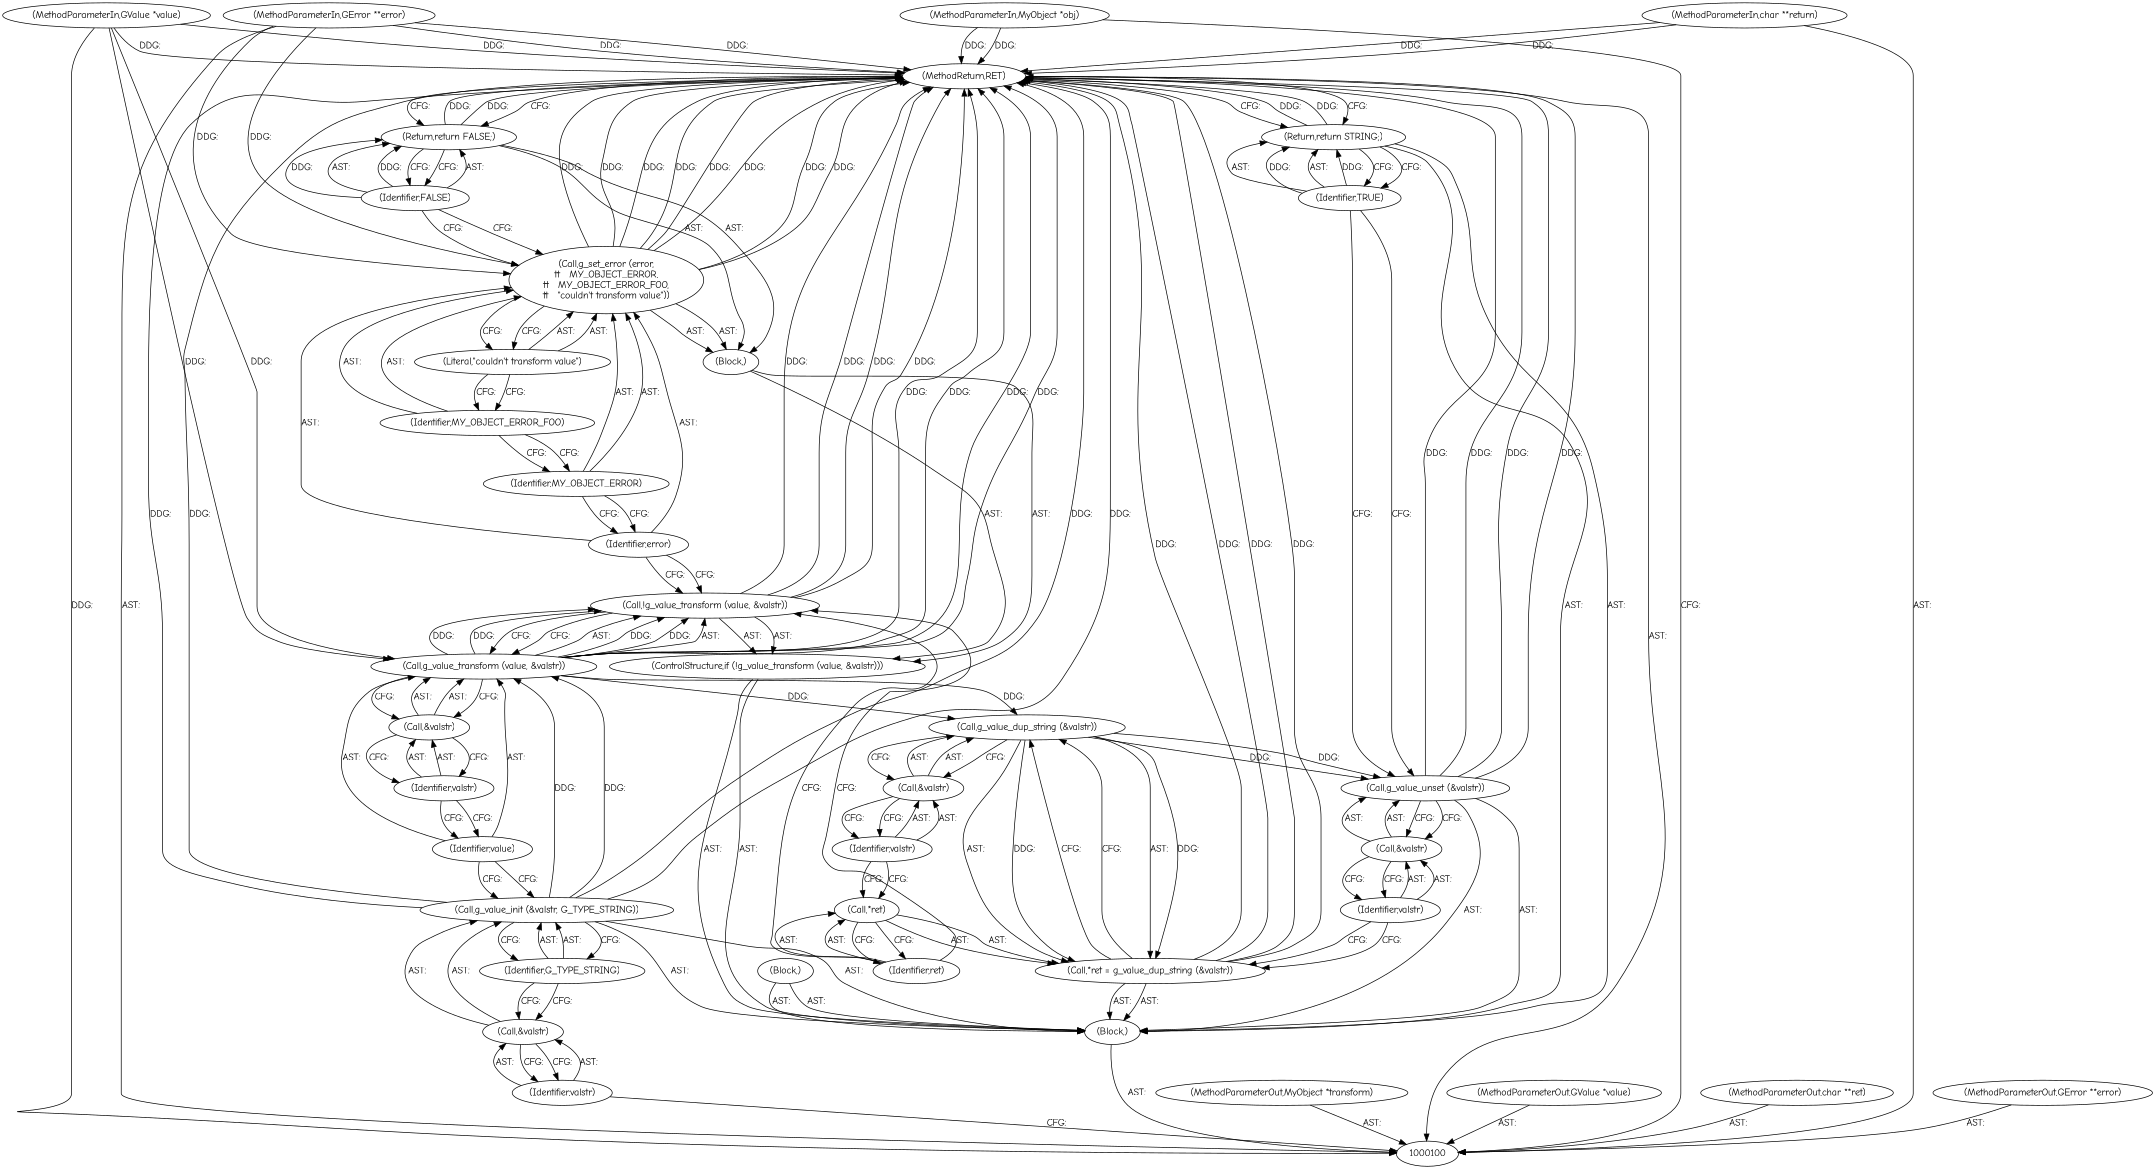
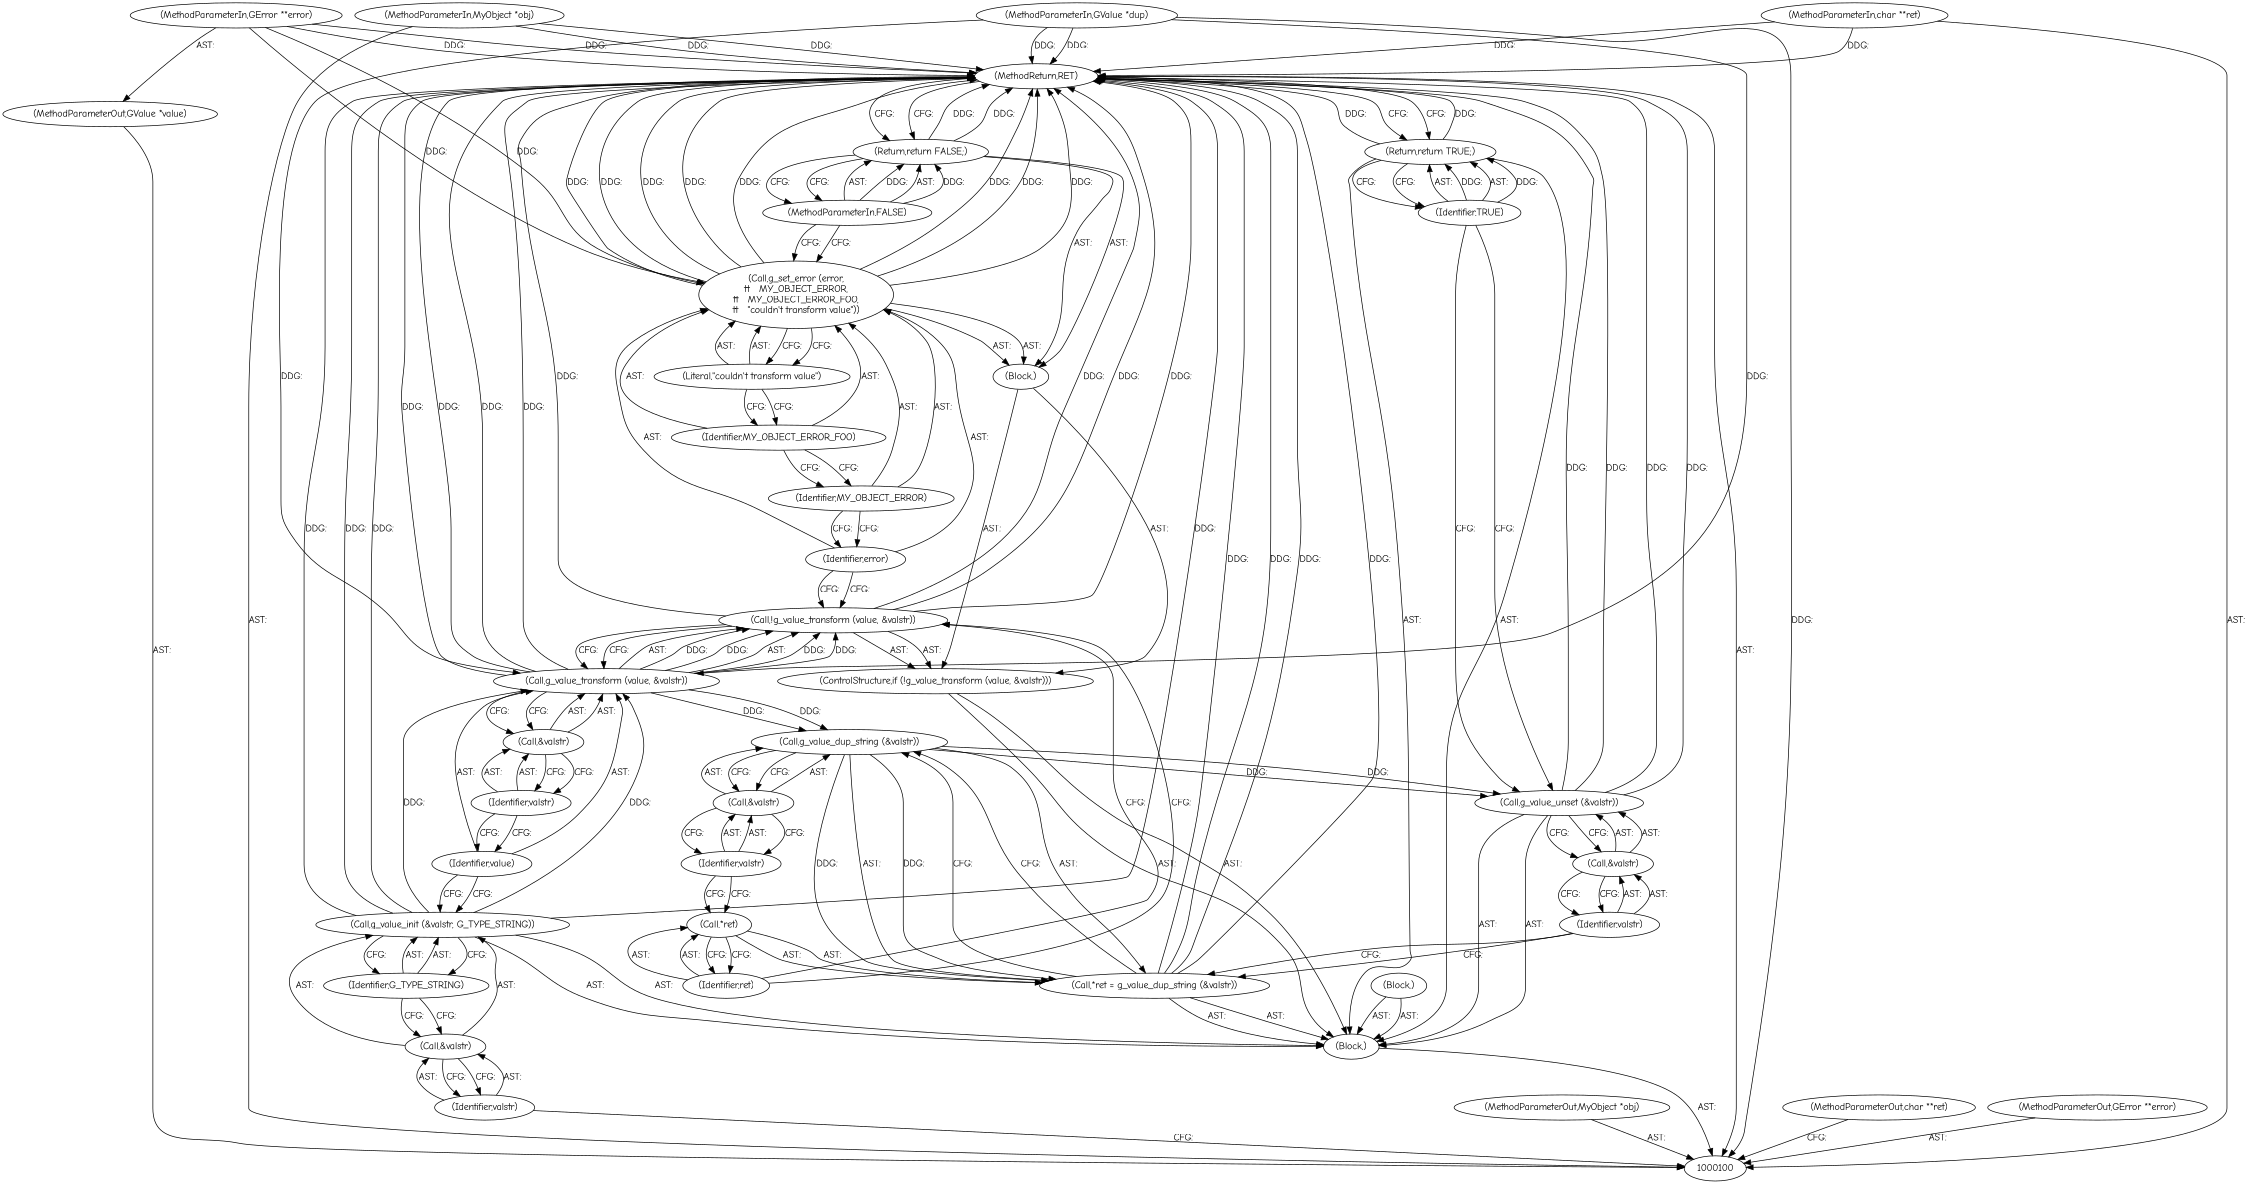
node "(MethodParameterIn,GValue *value)": label "(MethodParameterIn,GValue *value)" -> "(MethodParameterIn,GValue *dup)"
node "(MethodParameterIn,char **return)": label "(MethodParameterIn,char **return)" -> "(MethodParameterIn,char **ret)"
node "(Return,return STRING;)": label "(Return,return STRING;)" -> "(Return,return TRUE;)"
node "(Identifier,FALSE)": label "(Identifier,FALSE)" -> "(MethodParameterIn,FALSE)"
edge "(MethodParameterIn,MyObject *obj)" -> "1000100": label "CFG: " -> "AST: "
node "(MethodParameterOut,MyObject *transform)": label "(MethodParameterOut,MyObject *transform)" -> "(MethodParameterOut,MyObject *obj)"
edge "(MethodParameterIn,GError **error)" -> "1000100": now "(MethodParameterIn,GError **error)" -> "(MethodParameterOut,GValue *value)"
edge "(MethodParameterOut,char **ret)" -> "1000100": label "AST: " -> "CFG: "
